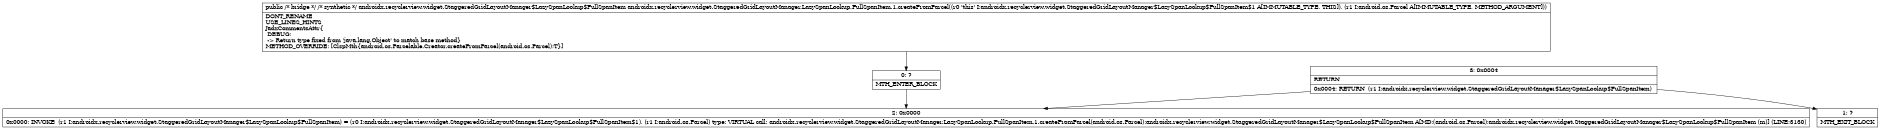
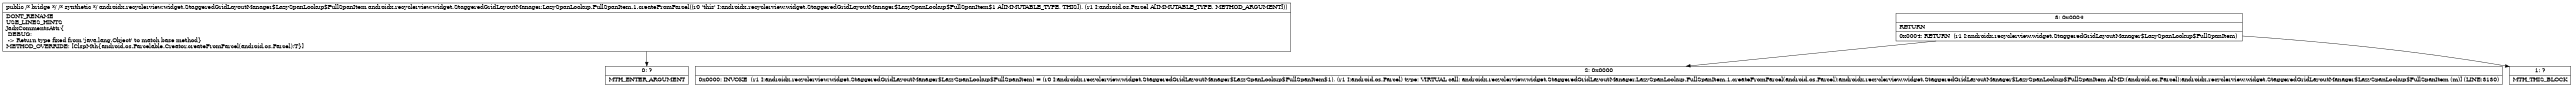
node "0: ?": text "MTH_ENTER_BLOCK" -> "MTH_ENTER_ARGUMENT"
edge "0: ?" -> "2: 0x0000": removed
node "1: ?": text "MTH_EXIT_BLOCK" -> "MTH_THIS_BLOCK"
